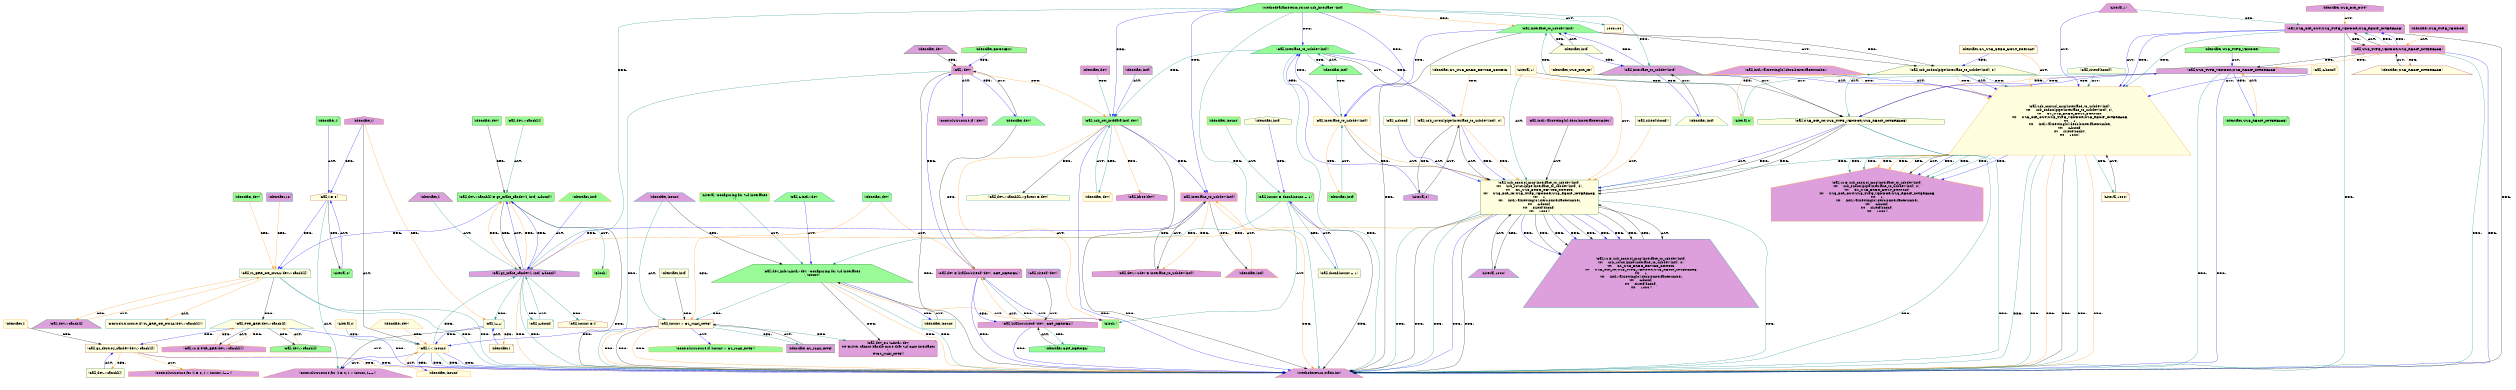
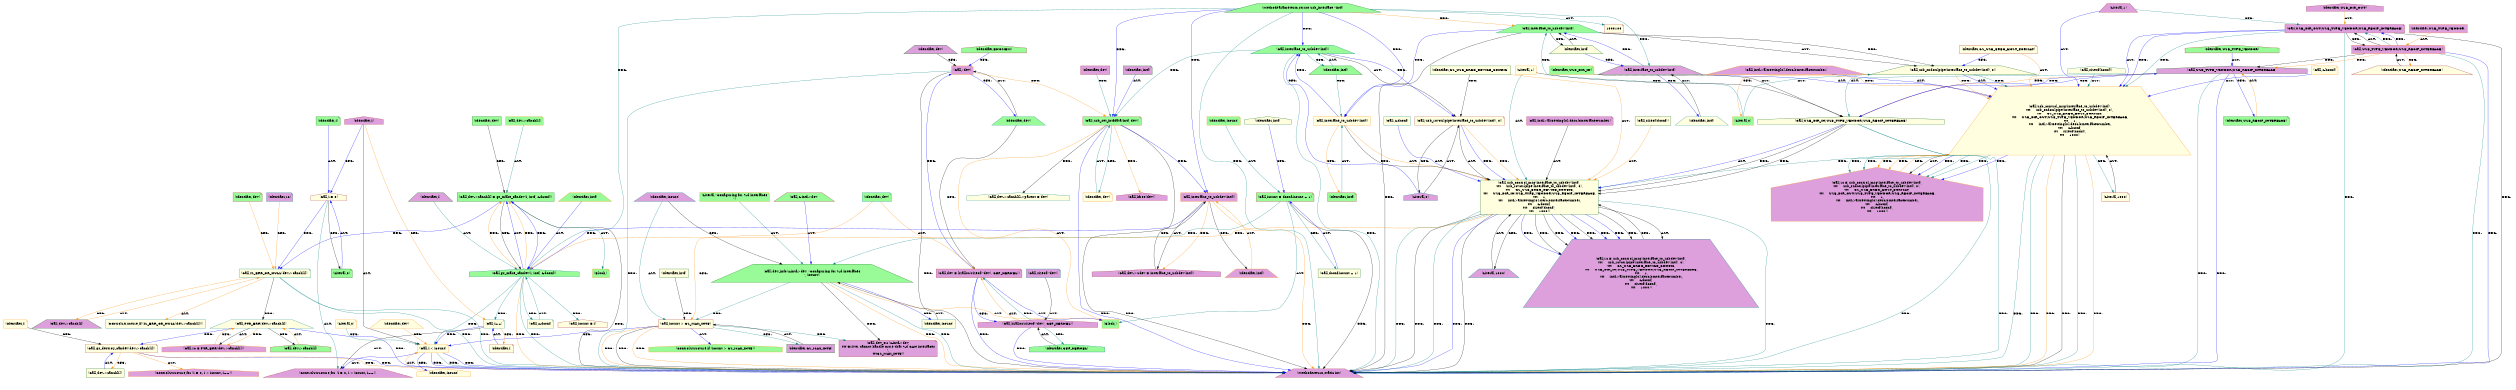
node "(Identifier,USB_DIR_IN)": fillcolor lightyellow -> palegreen
edge "(Identifier,GS_USB_BREQ_DEVICE_CONFIG)" -> "(Call,usb_rcvctrlpipe(interface_to_usbdev(intf), 0))": color darkorange -> black
node "(ControlStructure,if (!dev))": removed
node "(Call,&intf->dev)": color teal -> brown
node "(Call,gs_make_candev(i, intf, &dconf))": fillcolor plum -> palegreen
edge "(Call,i < icount)" -> "(Call,gs_make_candev(i, intf, &dconf))": reversed
edge "(Call,icount > GS_MAX_INTF)" -> "(Call,i < icount)": label "DDG: " -> "CFG: "
